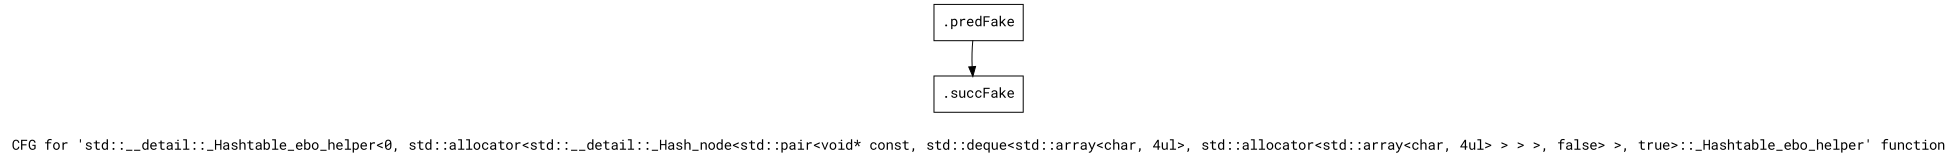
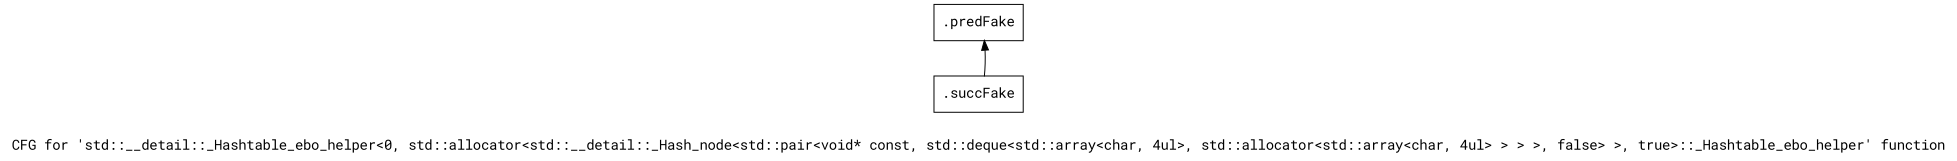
edge ".predFake" -> ".succFake": reversed
